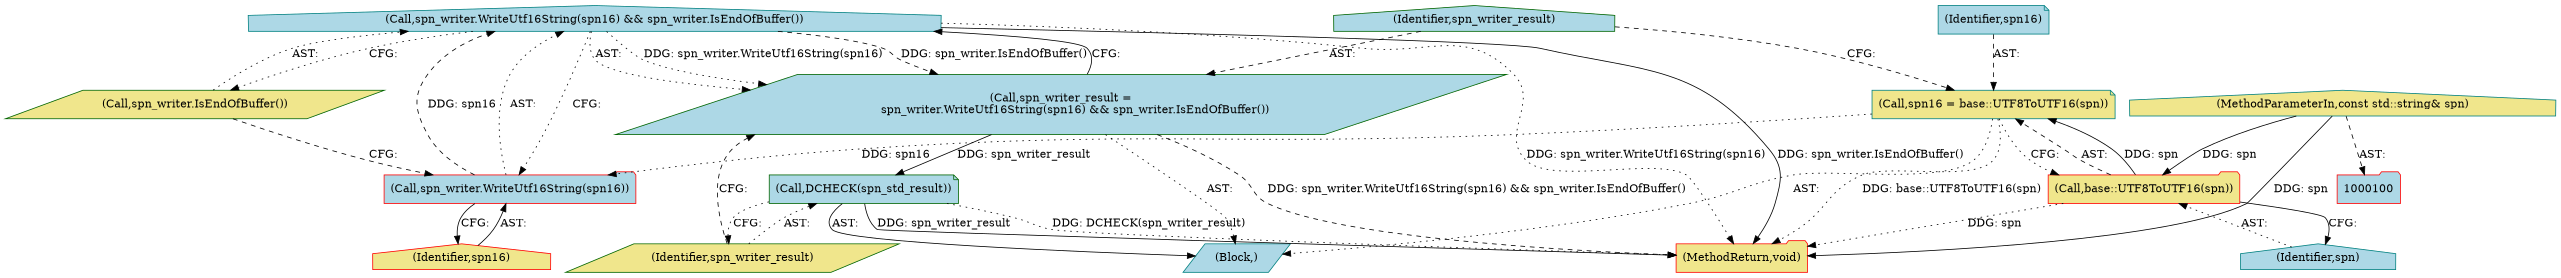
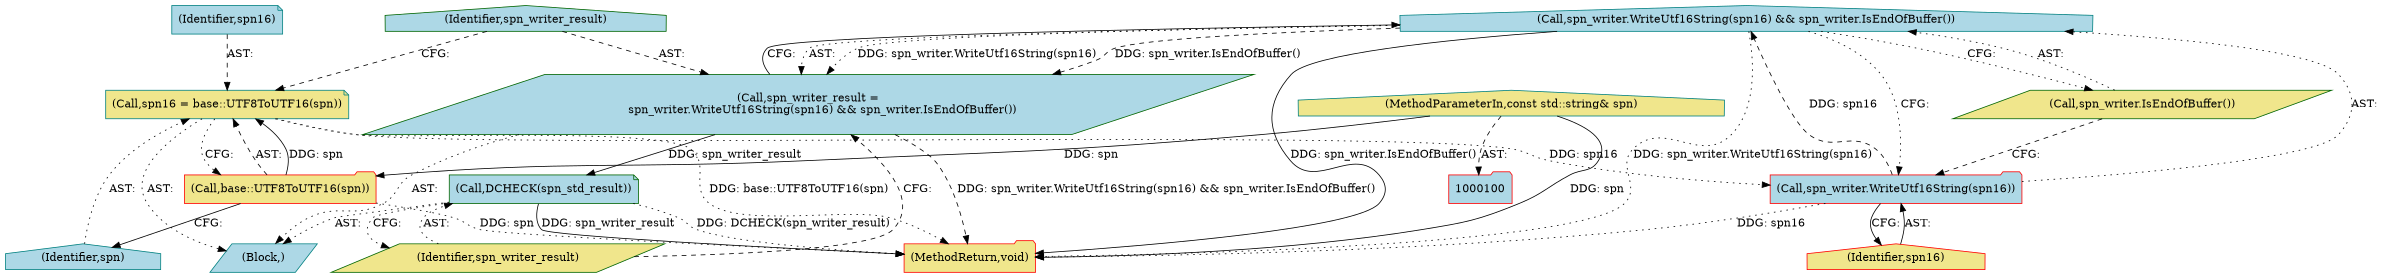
edge "(Identifier,spn)" -> "(Call,base::UTF8ToUTF16(spn))": now "(Identifier,spn)" -> "(Call,spn16 = base::UTF8ToUTF16(spn))"
edge "(Call,spn_writer.WriteUtf16String(spn16))" -> "(MethodReturn,void)": added, label "DDG: spn16"
edge "(Call,DCHECK(spn_std_result))" -> "(Block,)": style solid -> dotted
